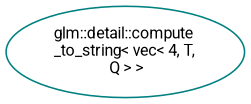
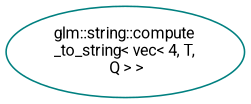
node "glm::detail::compute _to_string< vec< 4, T, Q > >": label "glm::detail::compute _to_string< vec< 4, T, Q > >" -> "glm::string::compute _to_string< vec< 4, T, Q > >"
